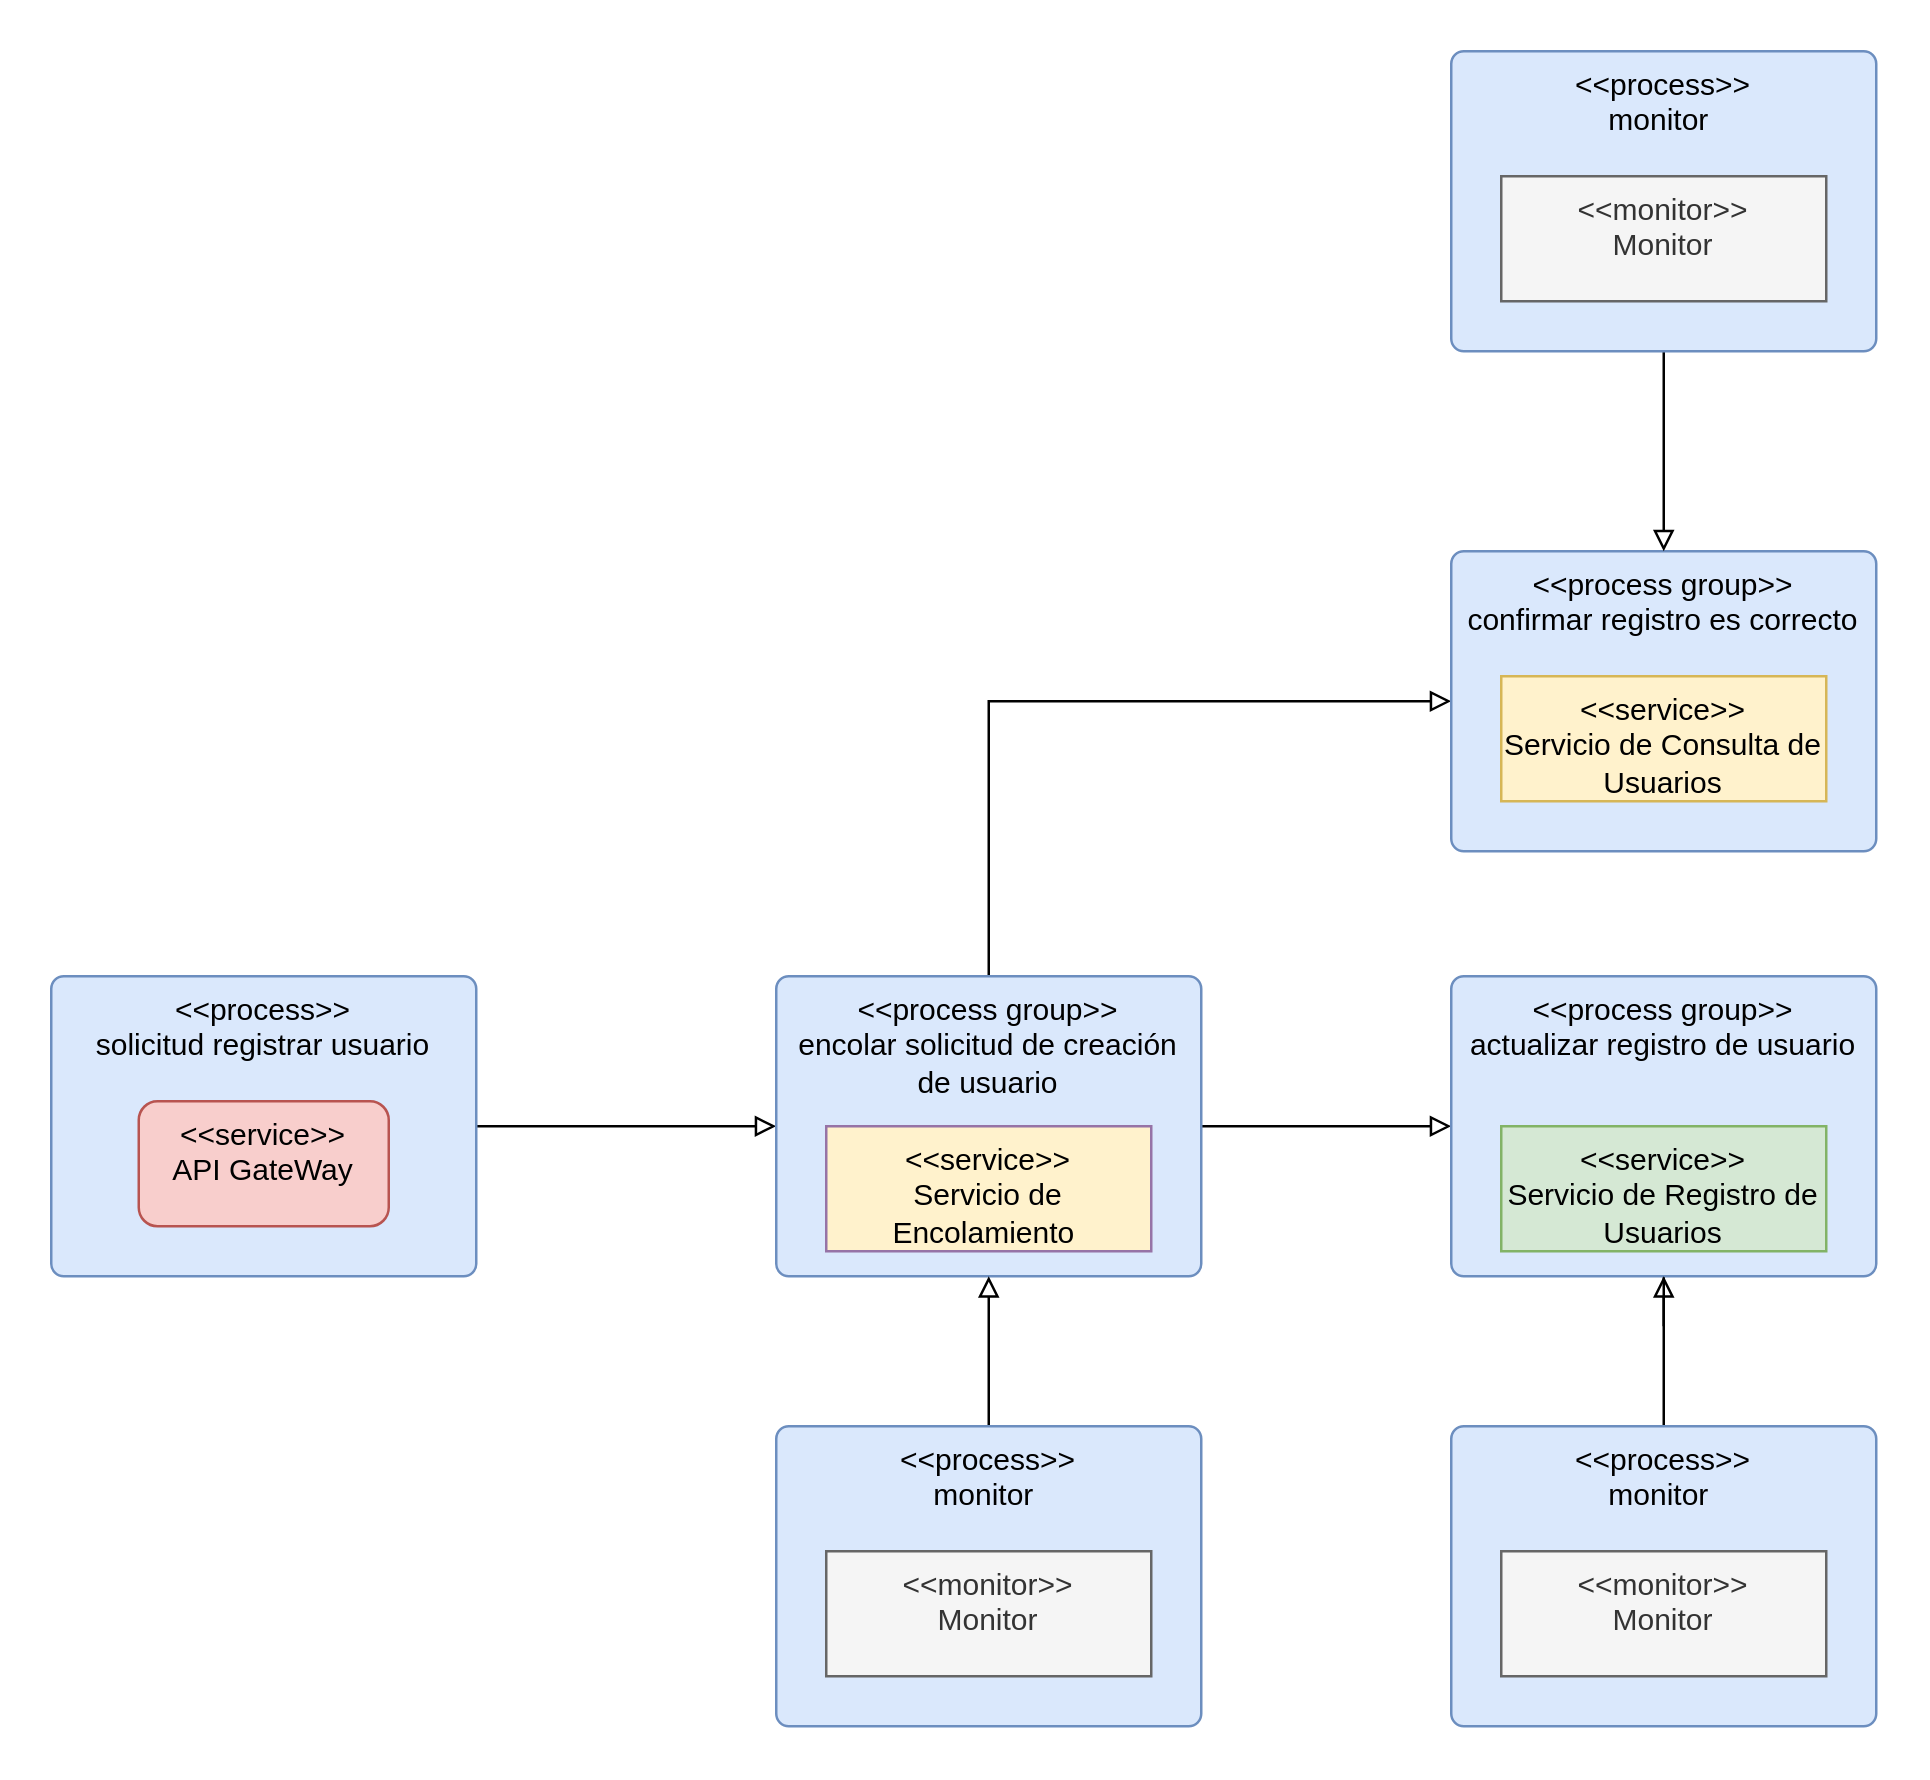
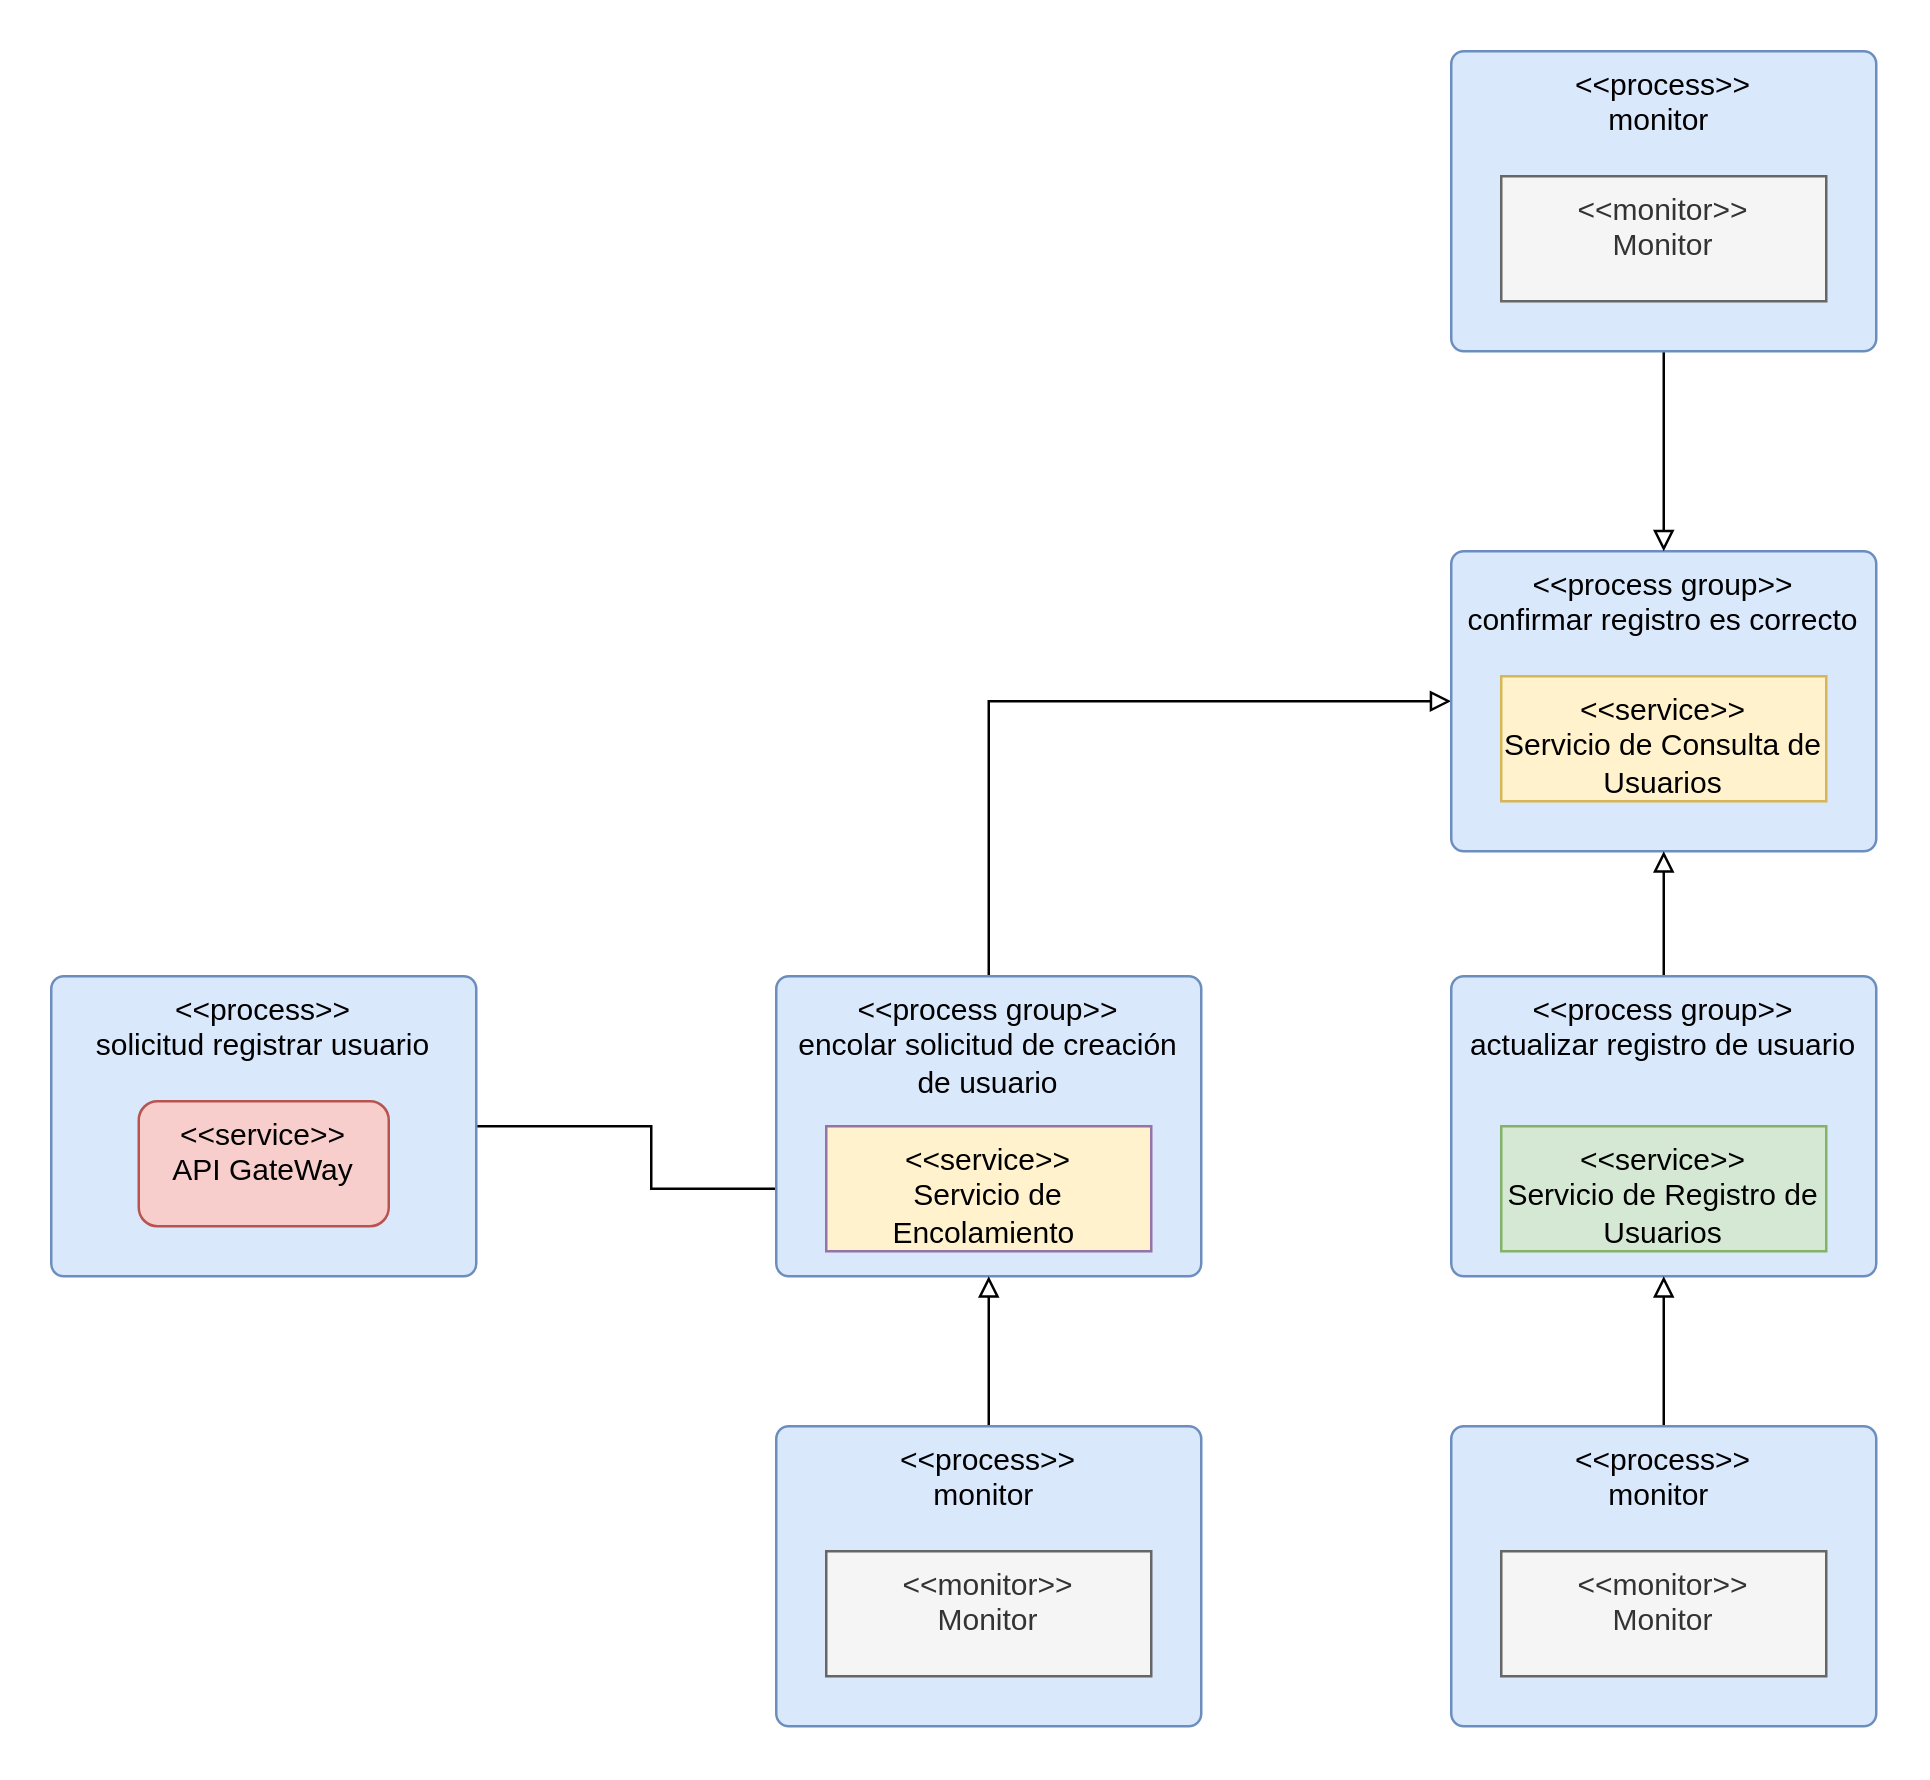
edge "<<process>> solicitud registrar usuario" -> "<<process group>> encolar solicitud de creación de usuario": now "<<process>> solicitud registrar usuario" -> "<<service>> Servicio de Encolamiento"
edge "<<process group>> encolar solicitud de creación de usuario" -> "<<process group>> actualizar registro de usuario": removed
edge "<<process group>> actualizar registro de usuario" -> "<<service>> Servicio de Registro de Usuarios": now "<<process group>> actualizar registro de usuario" -> "<<process group>> confirmar registro es correcto"
